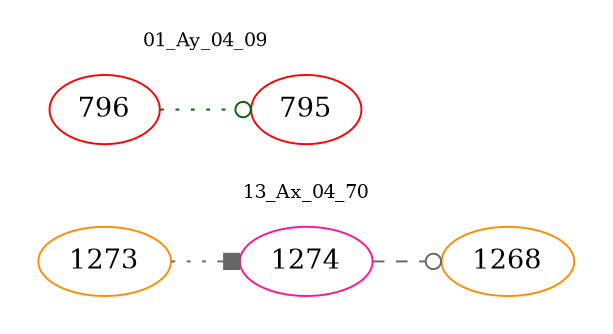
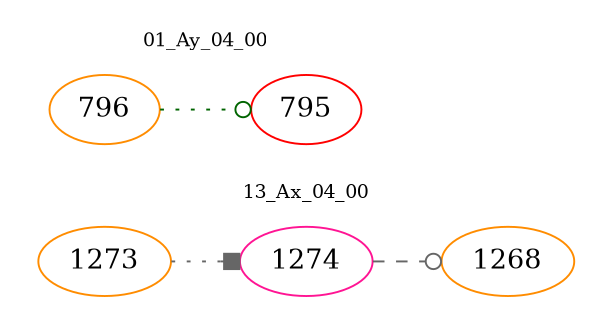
cluster "01_Ay_04_09": label "01_Ay_04_09" -> "01_Ay_04_00"
node "796": color red -> darkorange
cluster "13_Ax_04_70": label "13_Ax_04_70" -> "13_Ax_04_00"
